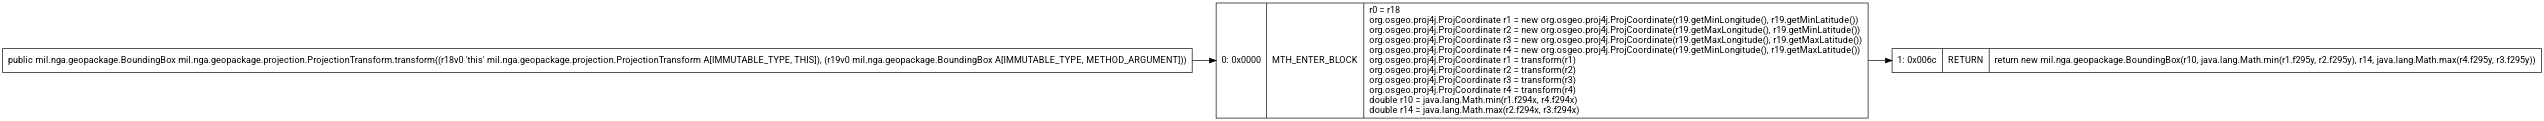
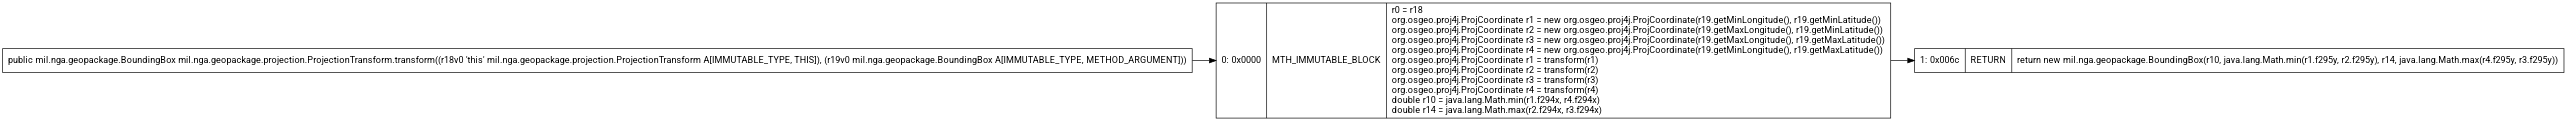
node "0: 0x0000": text "MTH_ENTER_BLOCK" -> "MTH_IMMUTABLE_BLOCK"
